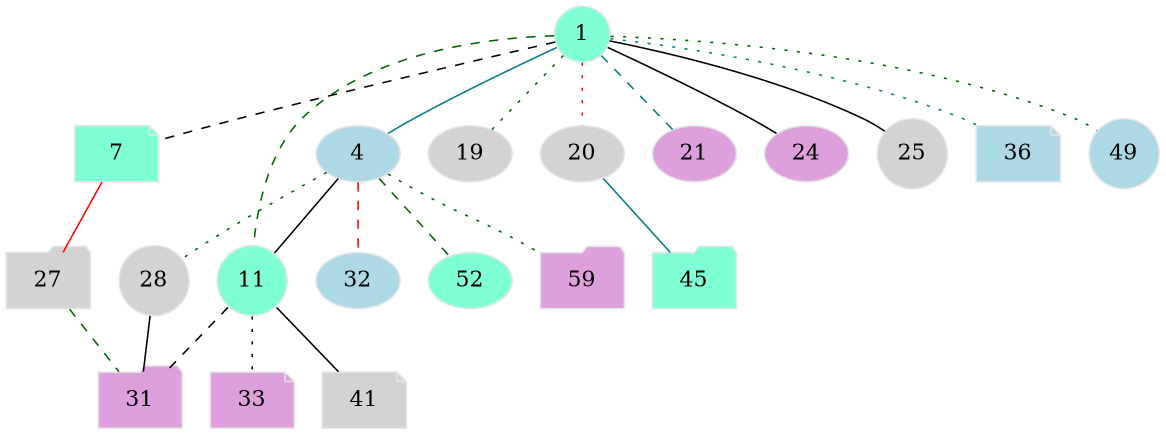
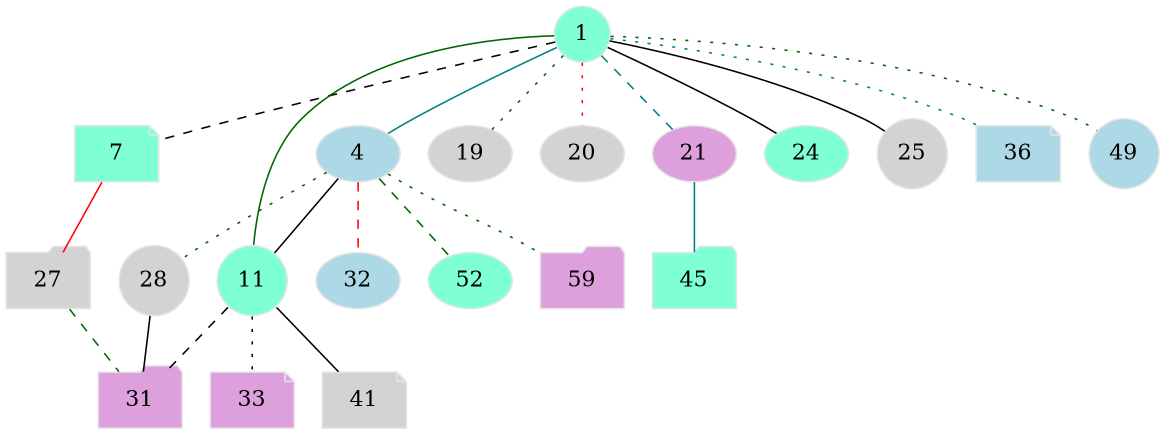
edge "1" -- "11": style dashed -> solid
node "24": fillcolor plum -> aquamarine
edge "20" -- "45": now "21" -- "45"
